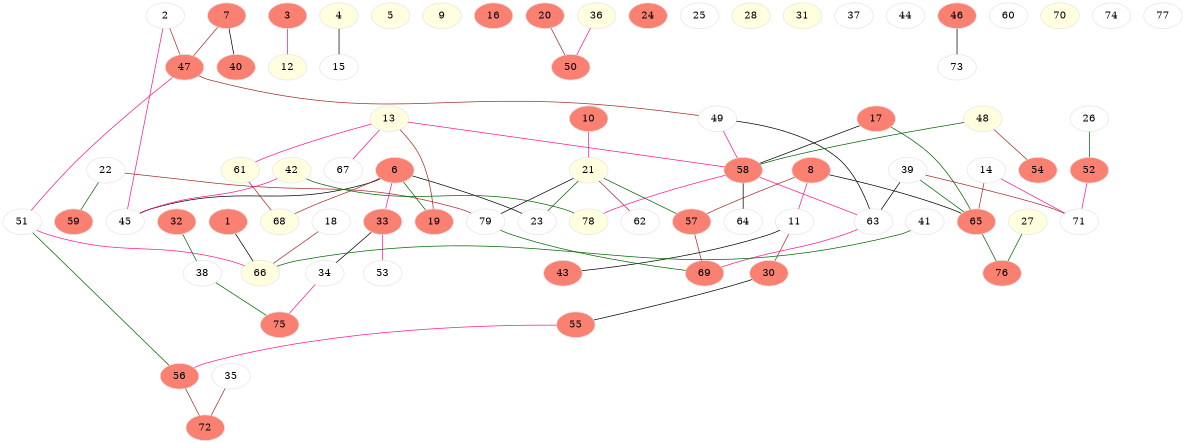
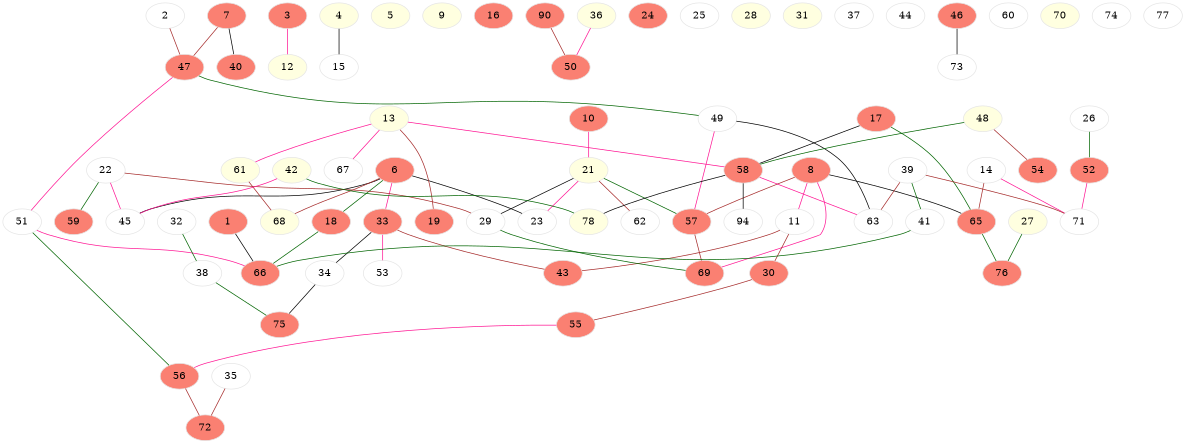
node "20": label "20" -> "90"
edge "47" -- "49": color brown -> darkgreen
edge "2" -- "45": now "22" -- "45"
edge "49" -- "58": now "49" -- "57"
edge "6" -- "19": now "6" -- "18"
edge "58" -- "78": color deeppink -> black
edge "21" -- "23": color darkgreen -> deeppink
edge "39" -- "63": color black -> brown
edge "39" -- "65": now "39" -- "41"
node "32": fillcolor salmon -> white
node "18": fillcolor white -> salmon
node "79": label "79" -> "29"
node "64": label "64" -> "94"
edge "18" -- "66": color brown -> darkgreen
edge "63" -- "69": now "8" -- "69"
edge "33" -- "43": added
edge "11" -- "43": color black -> brown
node "66": fillcolor lightyellow -> salmon
edge "34" -- "75": color deeppink -> black
edge "30" -- "55": color black -> brown
